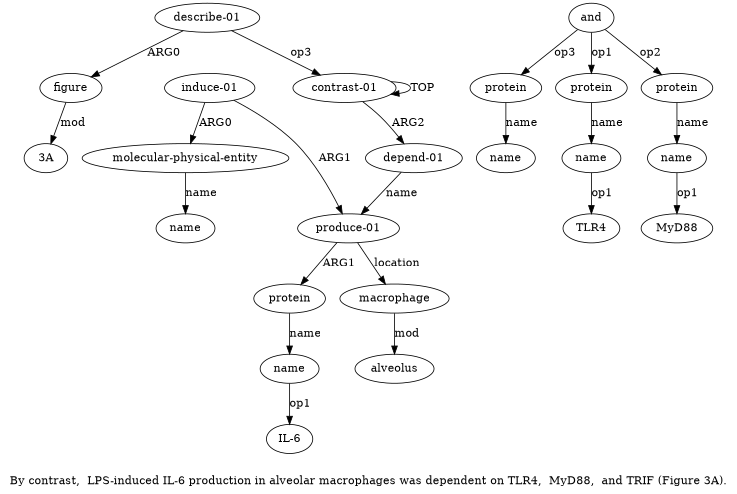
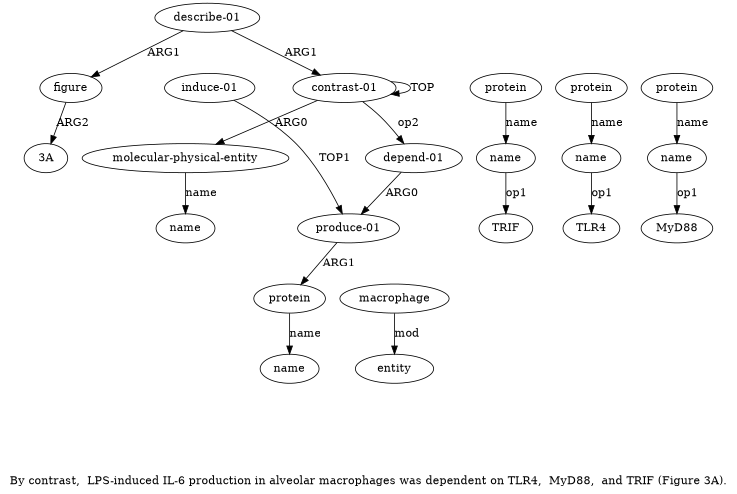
node "and": removed
edge "describe-01" -> "figure": label "ARG0" -> "ARG1"
edge "describe-01" -> "contrast-01": label "op3" -> "ARG1"
edge "induce-01" -> "molecular-physical-entity": now "contrast-01" -> "molecular-physical-entity"
edge "figure" -> "3A": label "mod" -> "ARG2"
edge "contrast-01" -> "depend-01": label "ARG2" -> "op2"
edge "induce-01" -> "produce-01": label "ARG1" -> "TOP1"
edge "depend-01" -> "produce-01": label "name" -> "ARG0"
node "TRIF": added
edge "produce-01" -> "macrophage": removed, label "location"
node "alveolus": label "alveolus" -> "entity"
node "IL-6": removed
